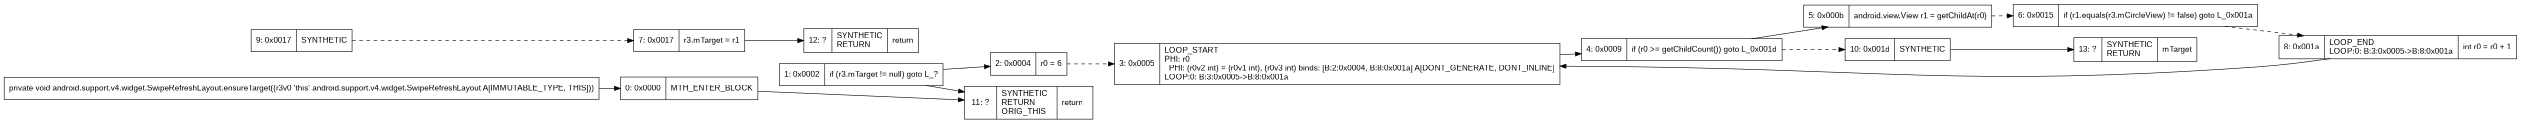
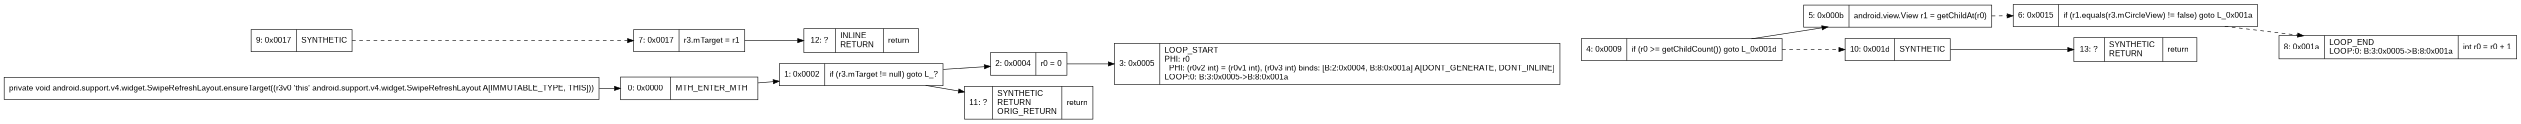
node "12: ?": text "SYNTHETIC" -> "INLINE"
node "13: ?": text "mTarget" -> "return"
edge "3: 0x0005" -> "4: 0x0009": removed
node "2: 0x0004": text "r0 = 6" -> "r0 = 0"
edge "2: 0x0004" -> "3: 0x0005": style dashed -> solid
edge "8: 0x001a" -> "3: 0x0005": removed
node "0: 0x0000": text "MTH_ENTER_BLOCK" -> "MTH_ENTER_MTH"
edge "0: 0x0000" -> "11: ?": now "0: 0x0000" -> "1: 0x0002"
node "11: ?": text "ORIG_THIS" -> "ORIG_RETURN"
